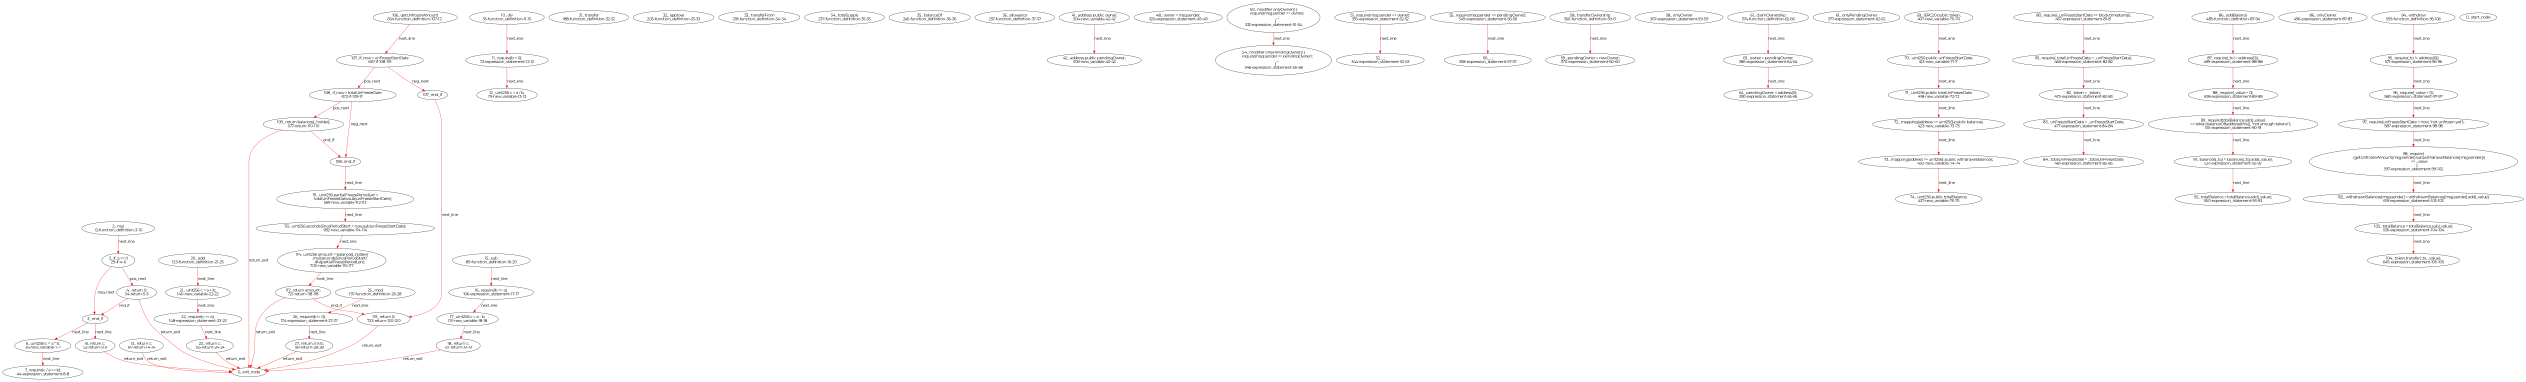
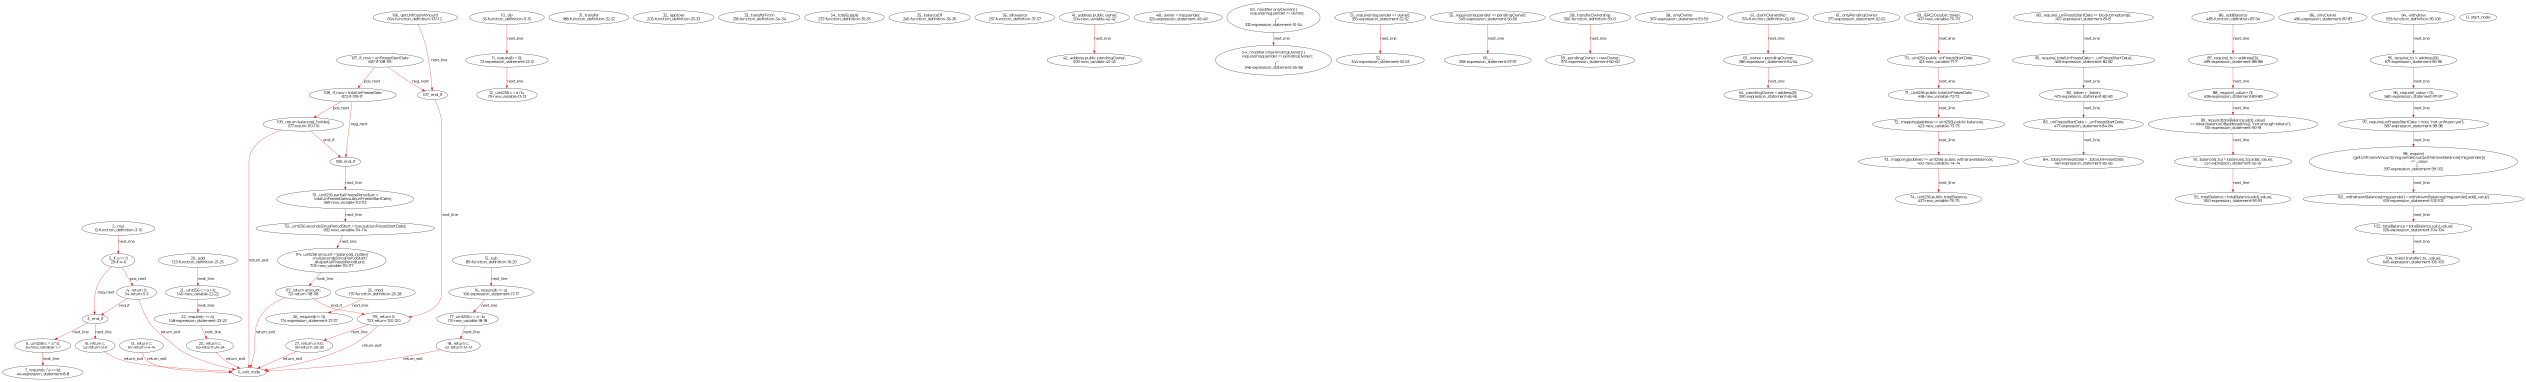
edge "106_ getUnfrozenAmount 654-function_definition-107-121" -> "107_ if_now > unFreezeStartDate 667-if-108-119": now "106_ getUnfrozenAmount 654-function_definition-107-121" -> "107_ end_if"
edge "26_ require(b != 0); 174-expression_statement-27-27" -> "27_ return a % b; 181-return-28-28": now "119_ return 0; 723-return-120-120" -> "27_ return a % b; 181-return-28-28"
